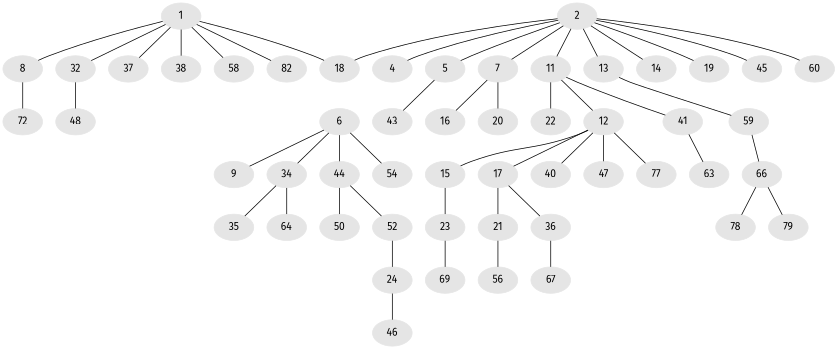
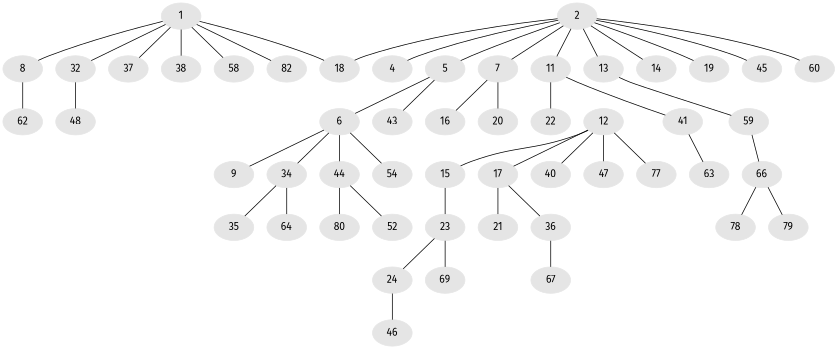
edge "5" -- "6": added
edge "11" -- "12": removed
node "72": label "72" -> "62"
node "50": label "50" -> "80"
edge "52" -- "24": now "23" -- "24"
node "56": removed
